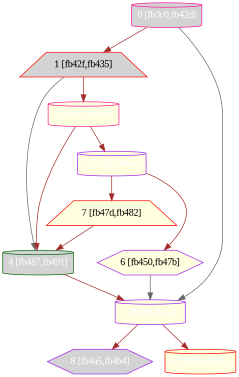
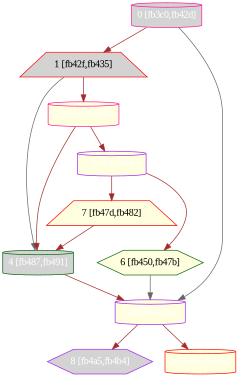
node "6 [fb450,fb47b]": color purple -> darkgreen
